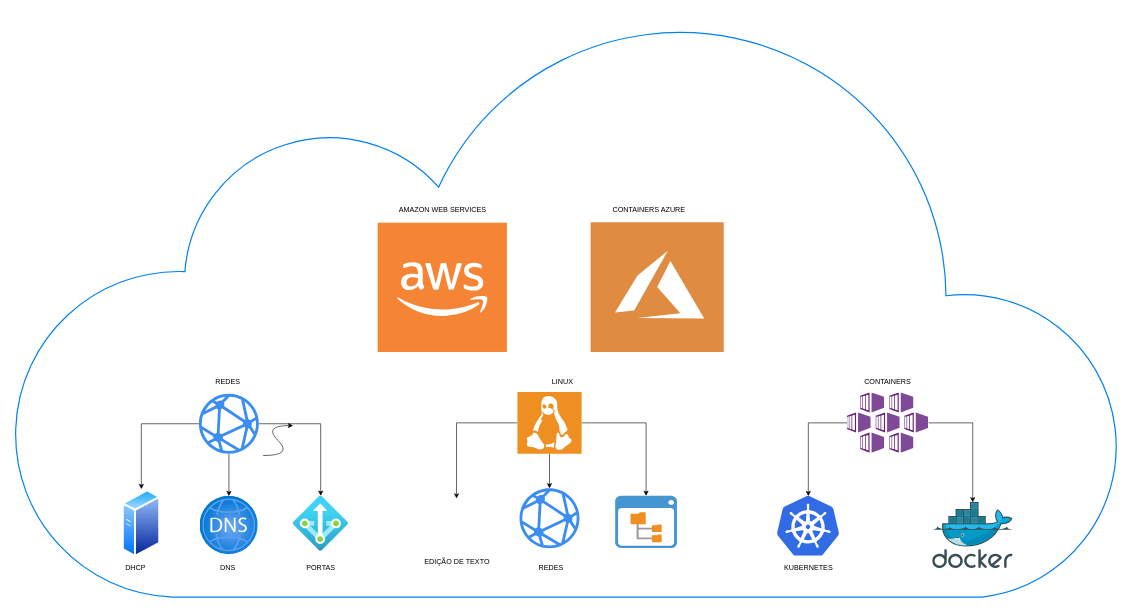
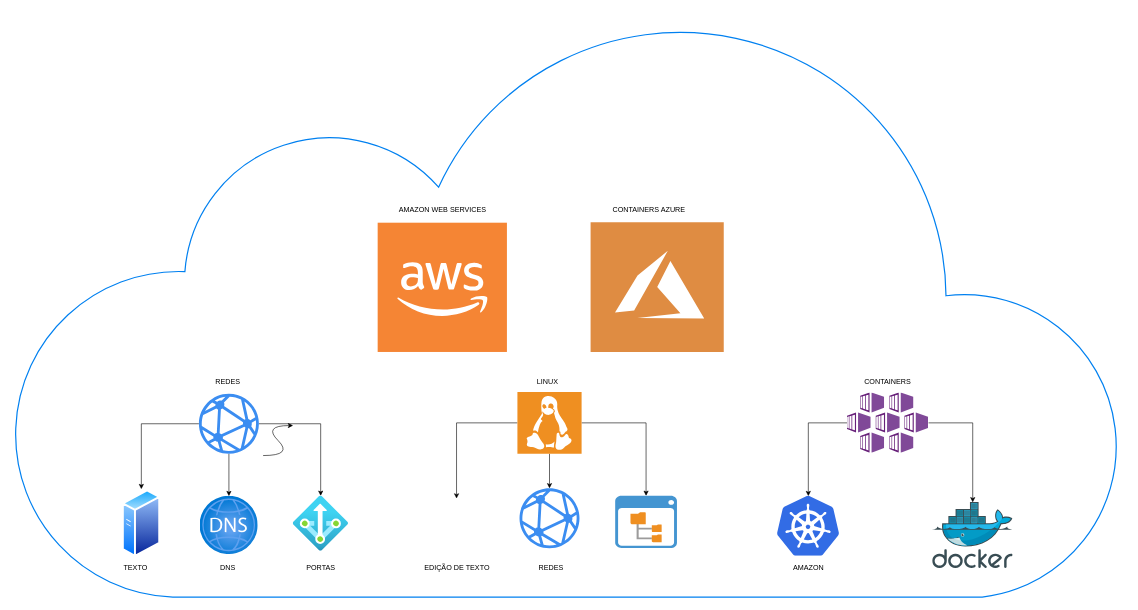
node "LINUX": moved (562, 382) -> (547, 382)
node "EDIÇÃO DE TEXTO": moved (457, 562) -> (457, 568)
node "DHCP": label "DHCP" -> "TEXTO"
node "KUBERNETES": label "KUBERNETES" -> "AMAZON"
